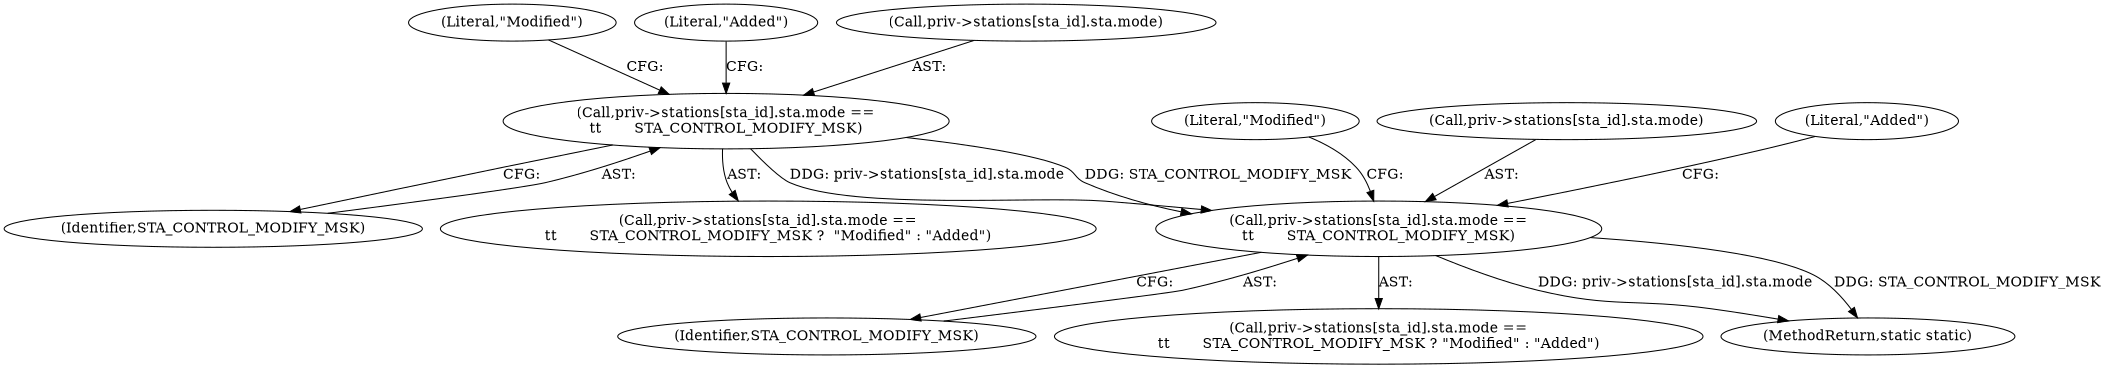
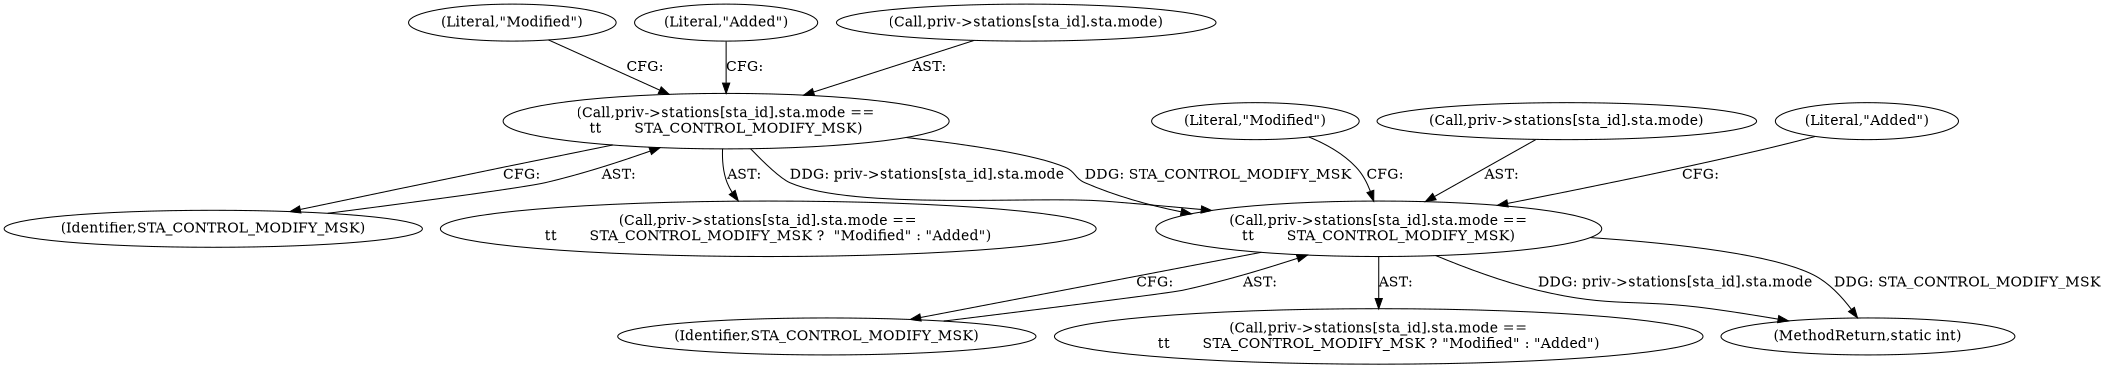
node "(MethodReturn,static static)": label "(MethodReturn,static static)" -> "(MethodReturn,static int)"
